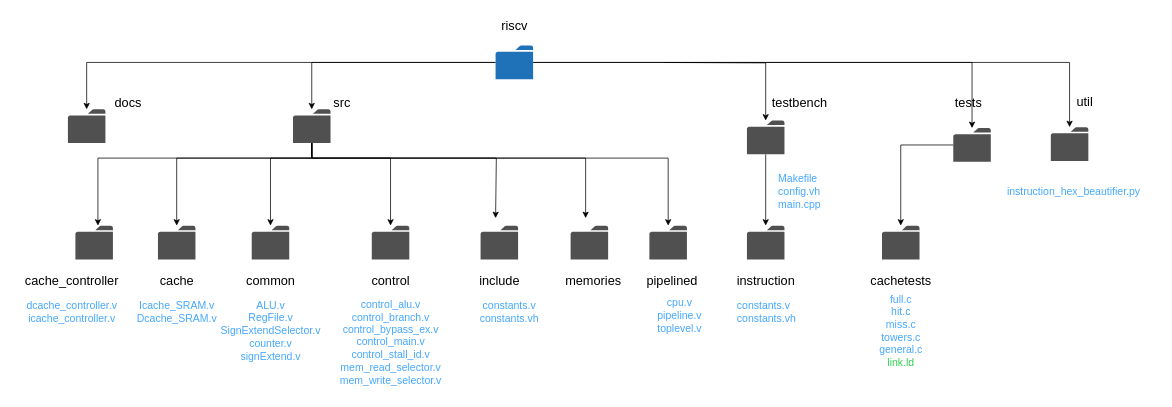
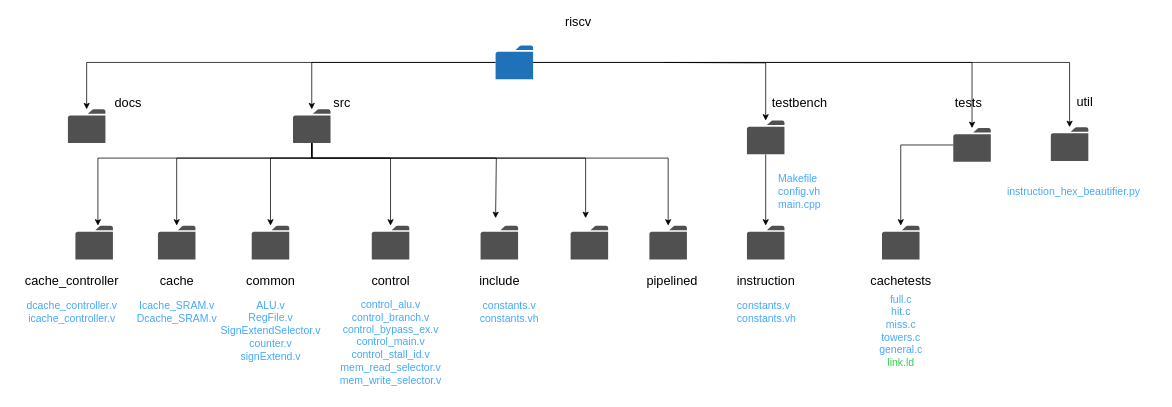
node "riscv": moved (514, 27) -> (578, 23)
node "memories": removed
node "cpu.v pipeline.v toplevel.v": removed
